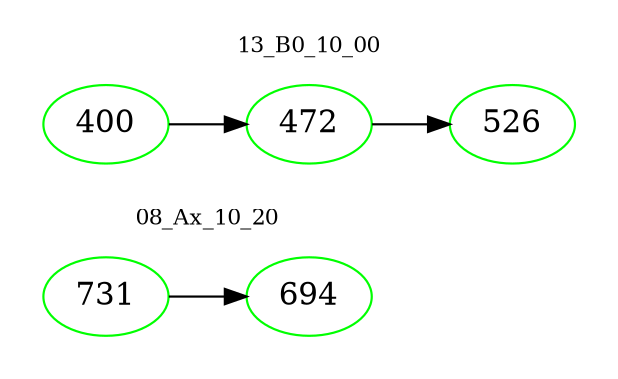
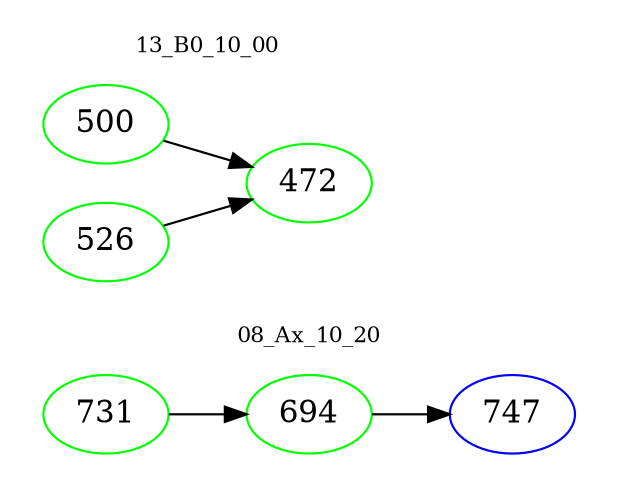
node "400": label "400" -> "500"
edge "472" -> "526": reversed
node "747": added
